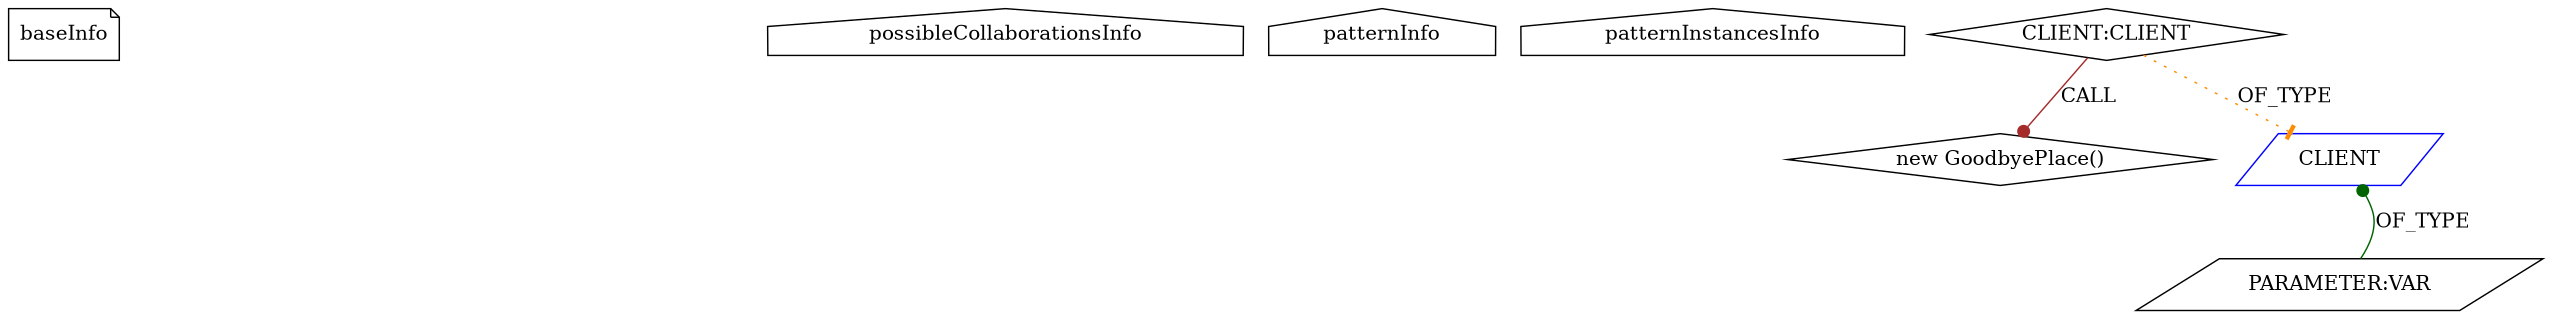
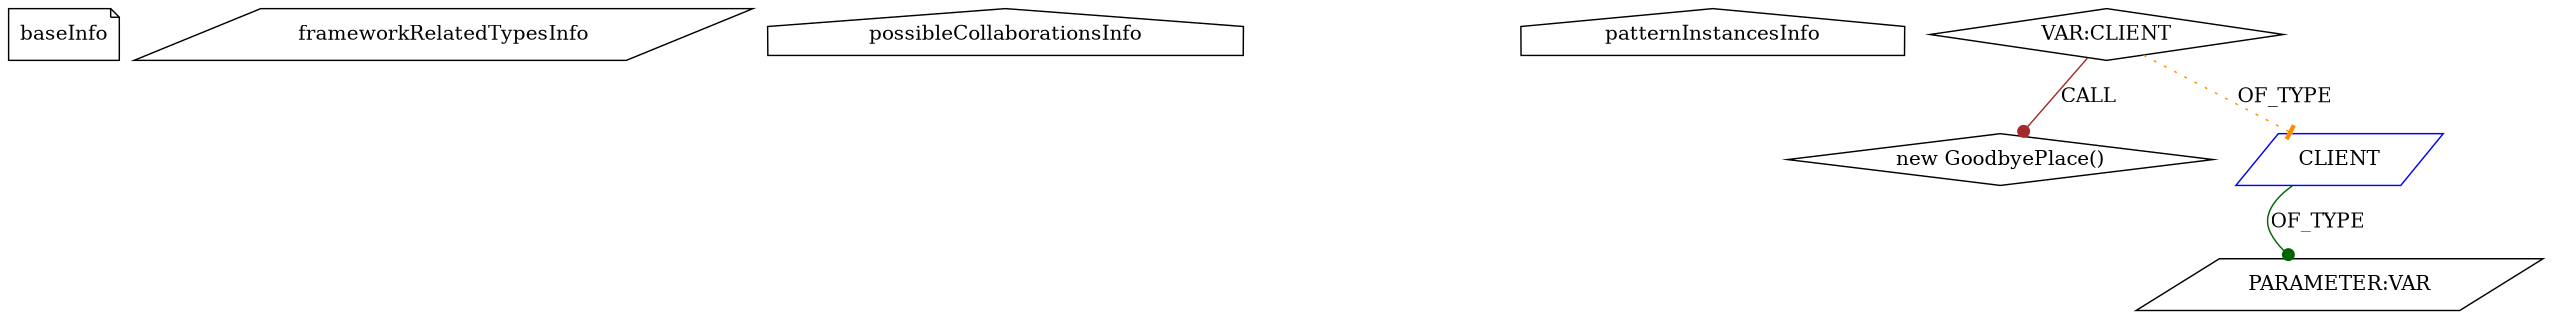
node "frameworkRelatedTypesInfo": added
node "patternInfo": removed
node "CLIENT:CLIENT": label "CLIENT:CLIENT" -> "VAR:CLIENT"
edge "PARAMETER:VAR" -> "CLIENT": reversed
